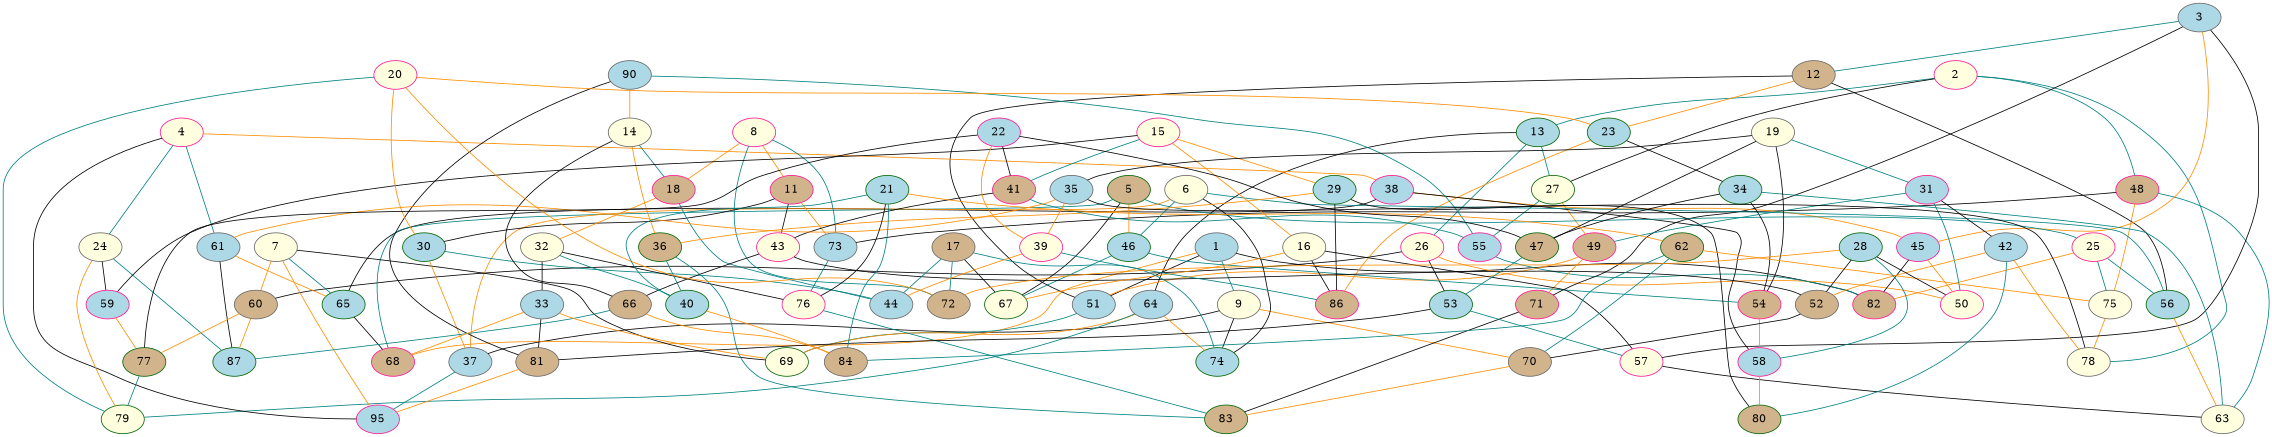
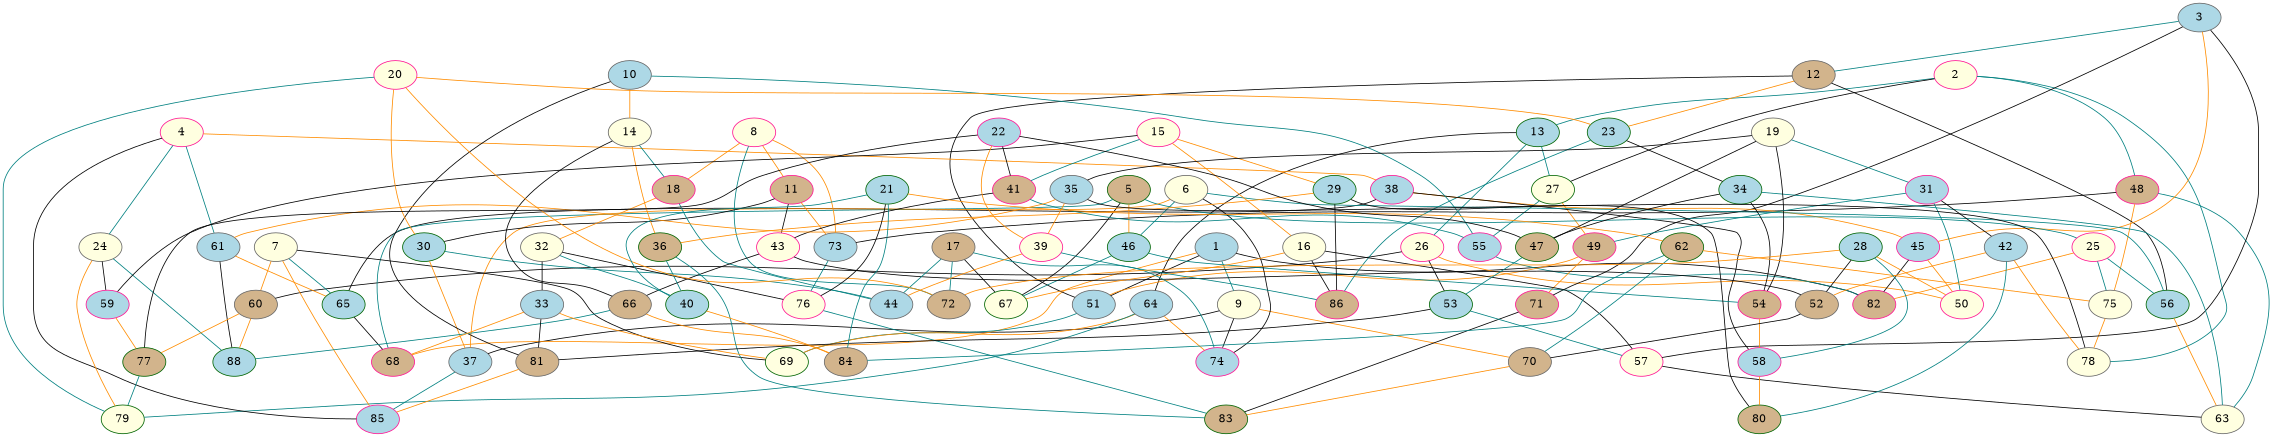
node "90": label "90" -> "10"
edge "8" -- "73": color teal -> darkorange
edge "23" -- "86": color darkorange -> teal
edge "28" -- "50": color black -> darkorange
node "87": label "87" -> "88"
node "74": color darkgreen -> deeppink
node "95": label "95" -> "85"
